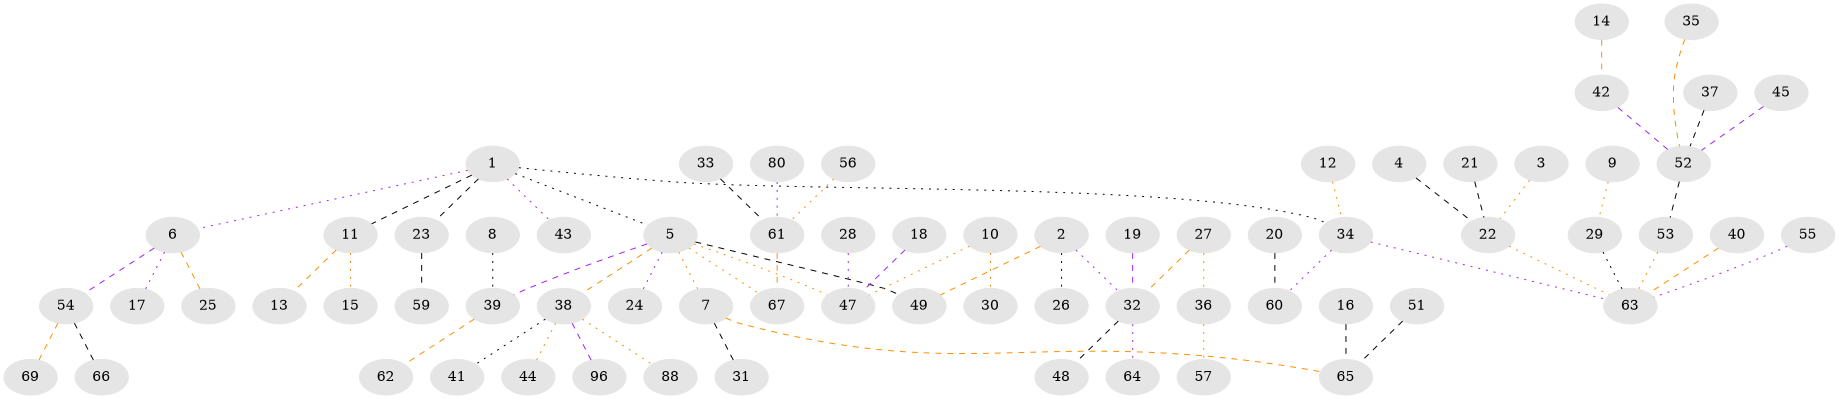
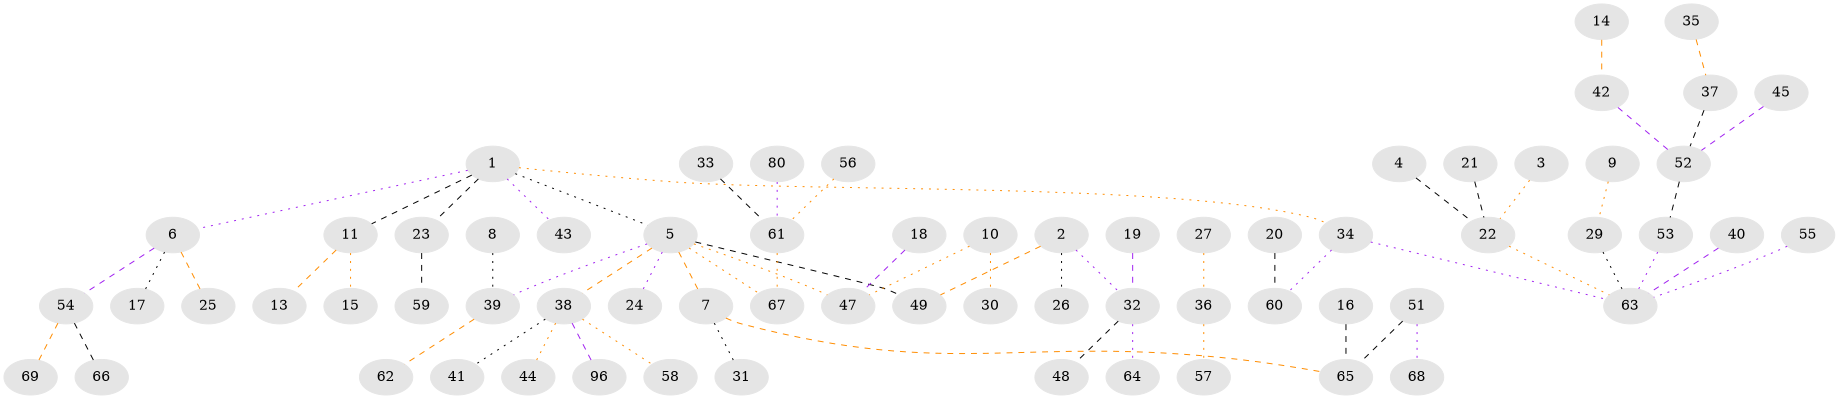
edge "35" -- "52": now "35" -- "37"
node "12": removed
edge "1" -- "34": color black -> darkorange
node "28": removed
edge "5" -- "39": style dashed -> dotted
edge "27" -- "32": removed
edge "6" -- "17": color purple -> black
edge "5" -- "7": style dotted -> dashed
edge "61" -- "67": style dashed -> dotted
edge "53" -- "63": color darkorange -> purple
edge "40" -- "63": color darkorange -> purple
edge "7" -- "31": style dashed -> dotted
node "88": label "88" -> "58"
node "68": added
